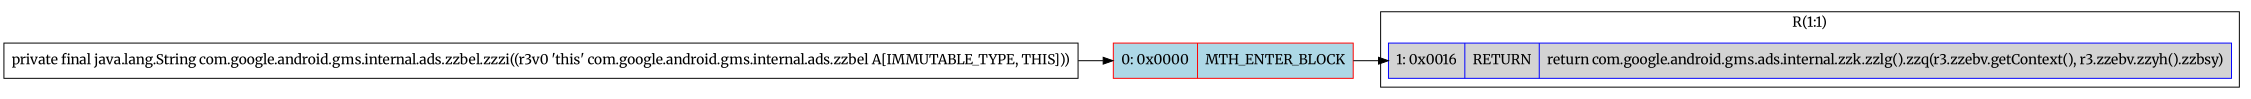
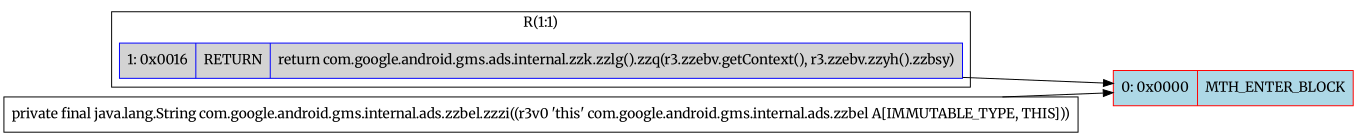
edge "0: 0x0000" -> "1: 0x0016": reversed
